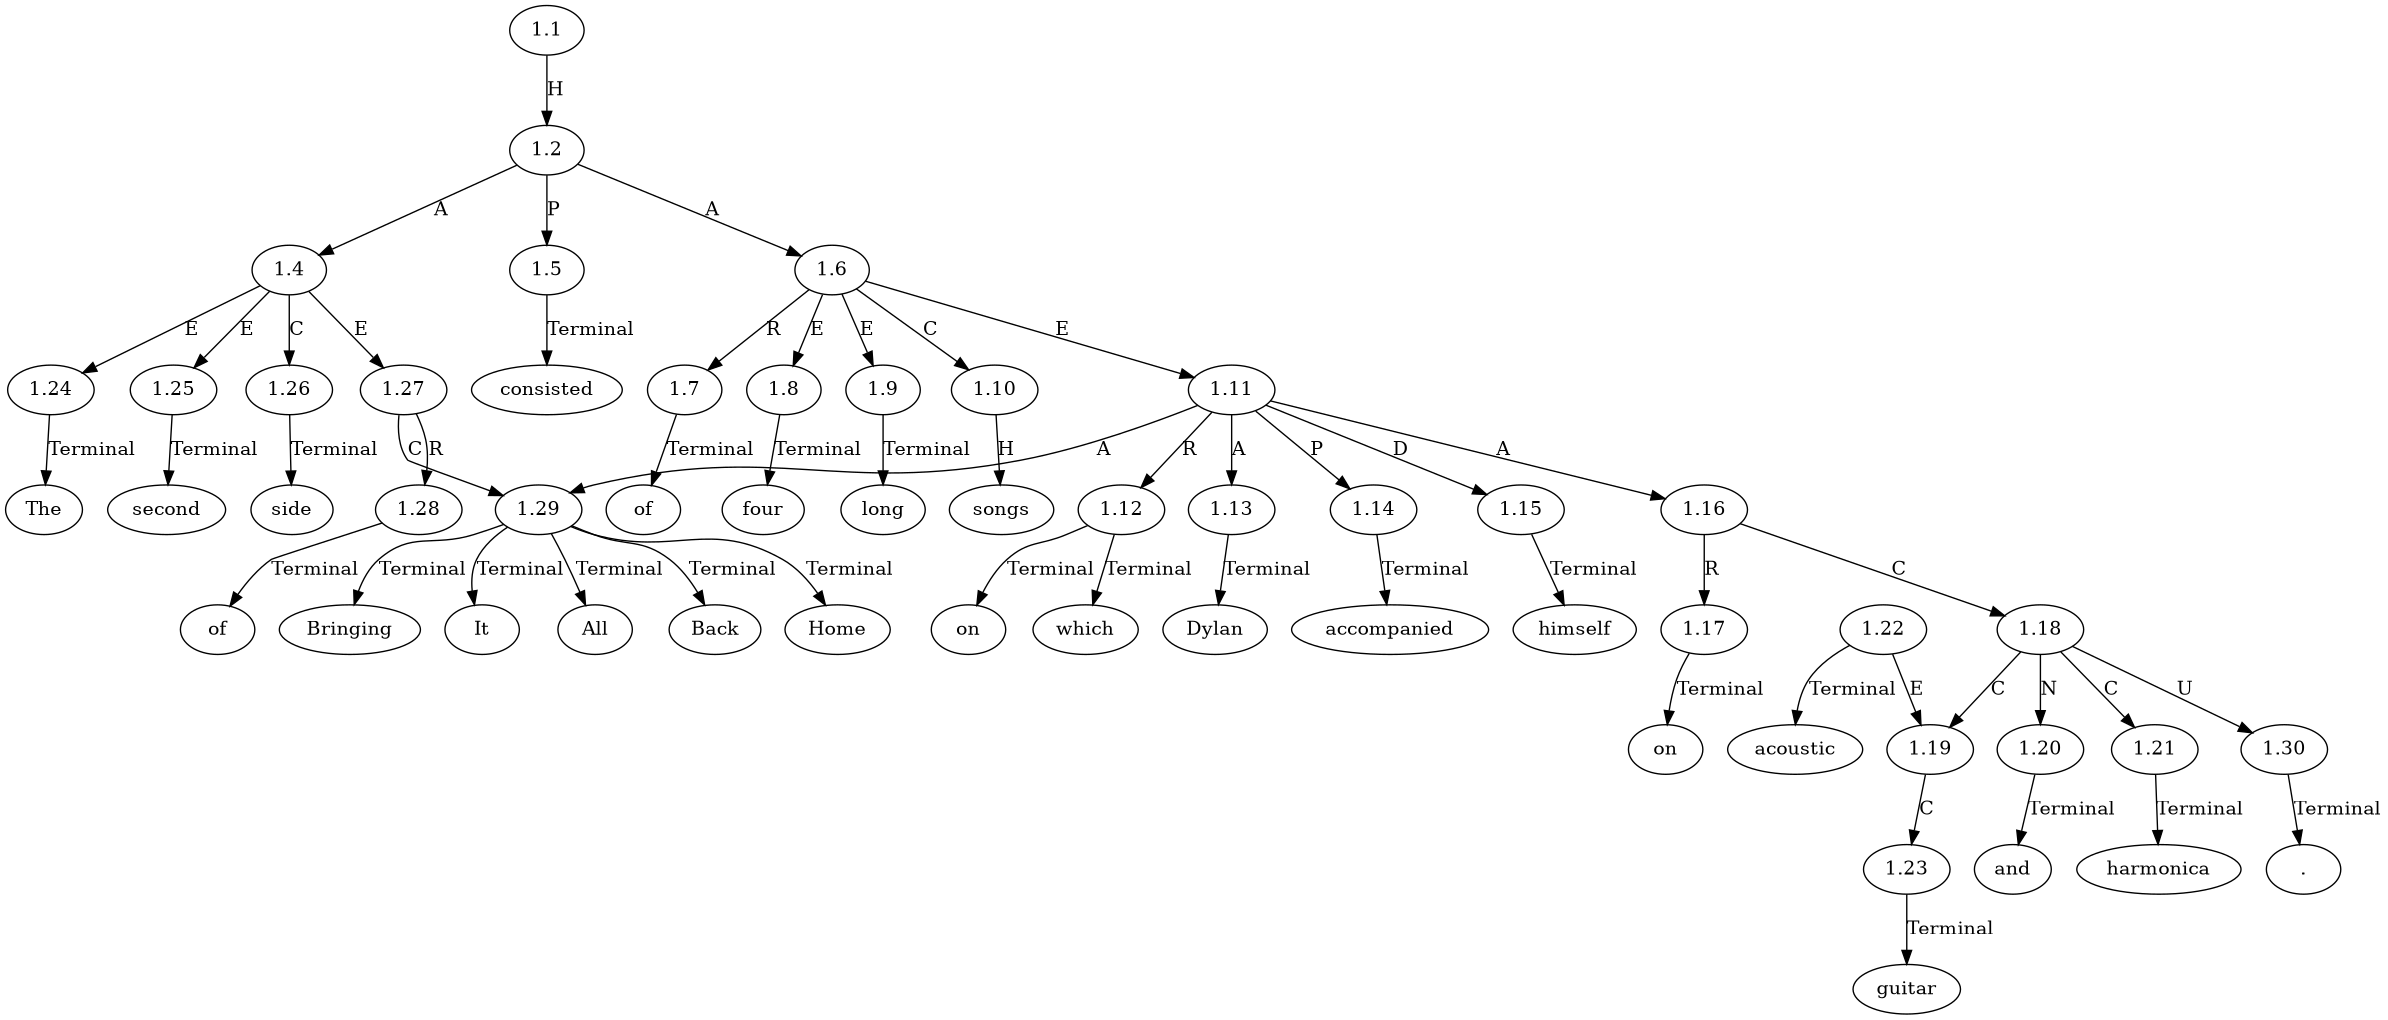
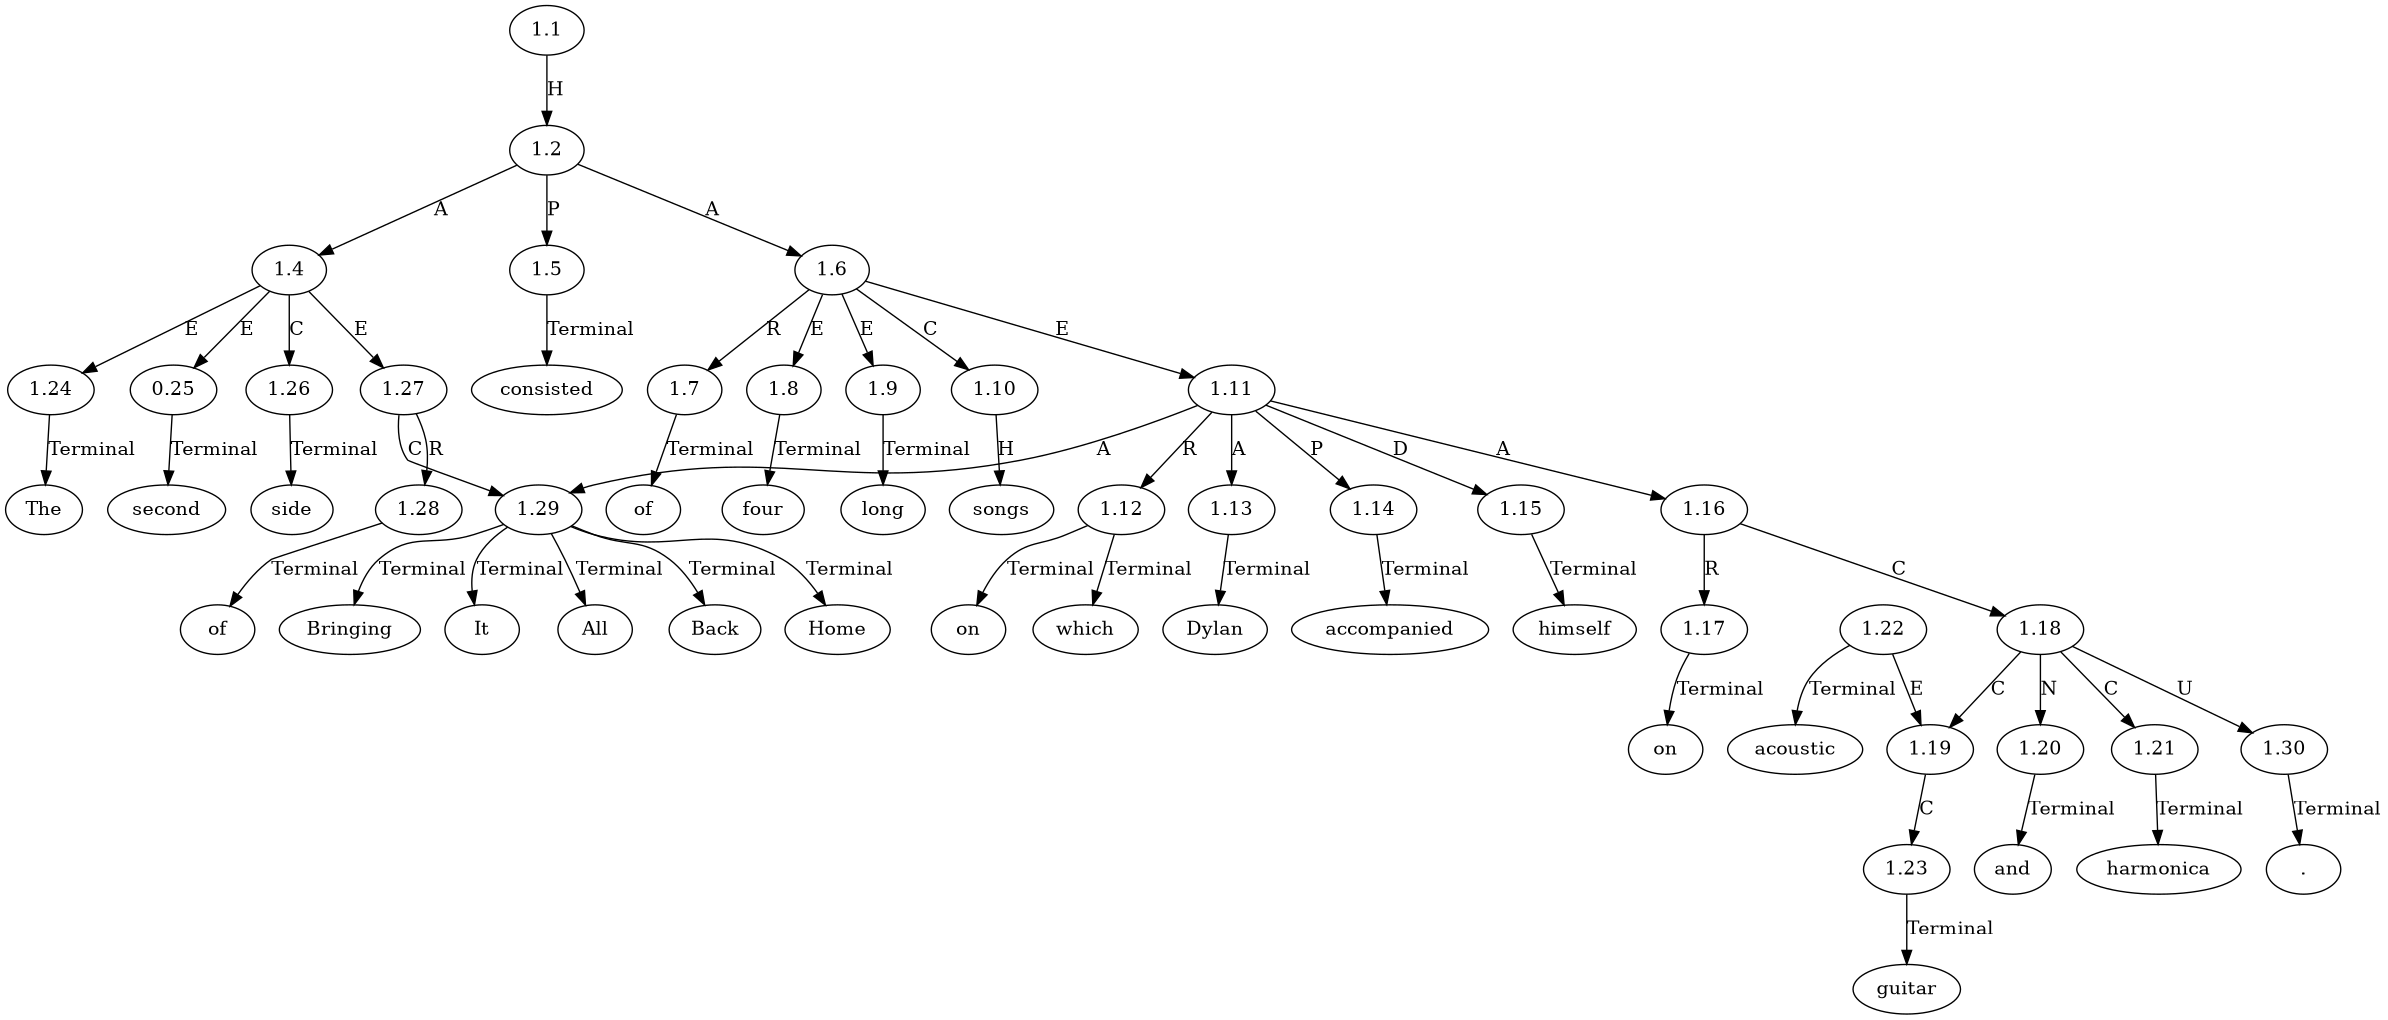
node "1.25": label "1.25" -> "0.25"
